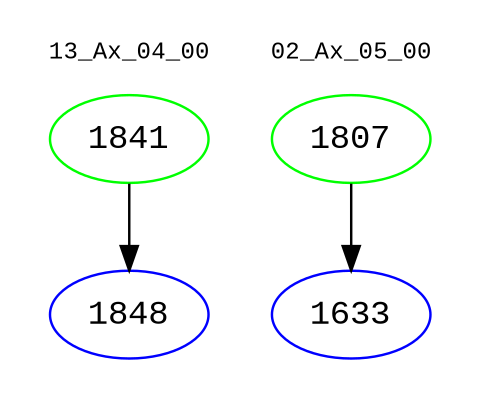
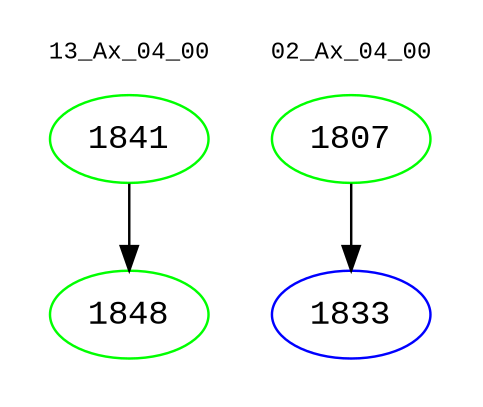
cluster "02_Ax_05_00": label "02_Ax_05_00" -> "02_Ax_04_00"
node "1848": color blue -> green
node "1633": label "1633" -> "1833"
